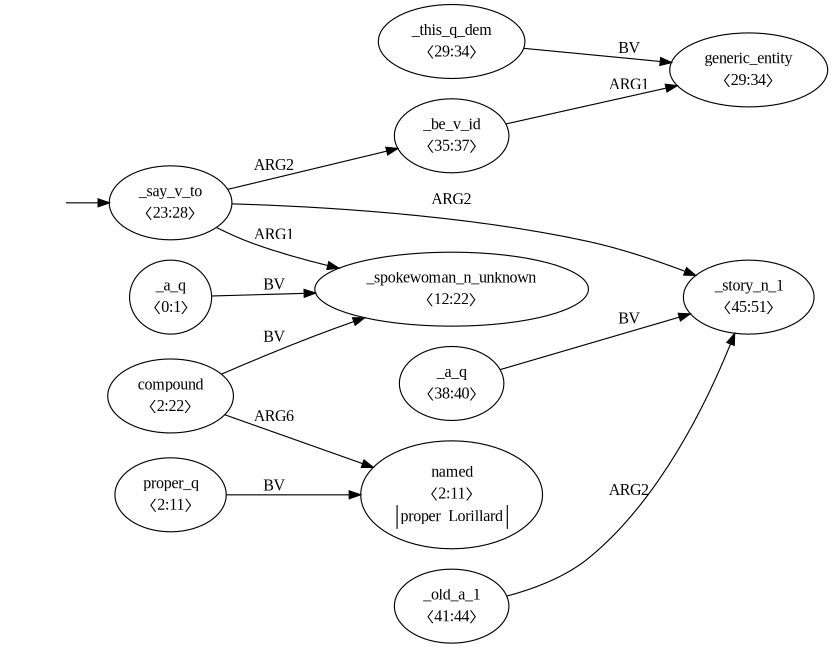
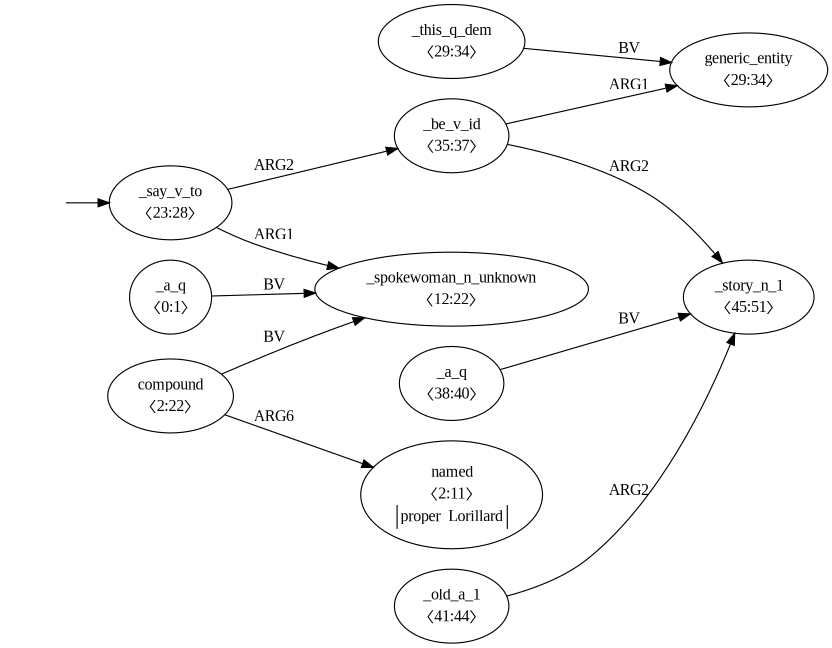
edge "_say_v_to" -> "_story_n_1": now "_be_v_id" -> "_story_n_1"
node "proper_q": removed
